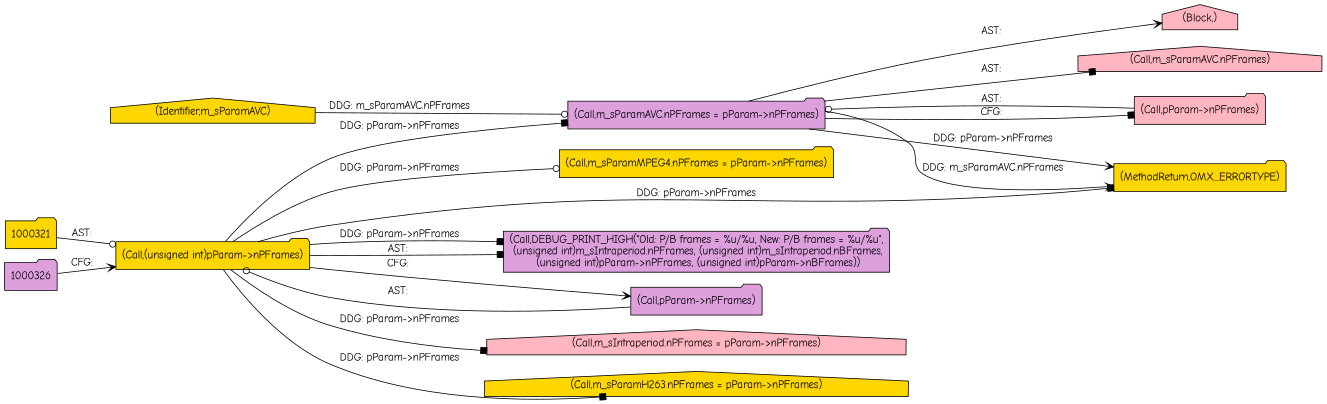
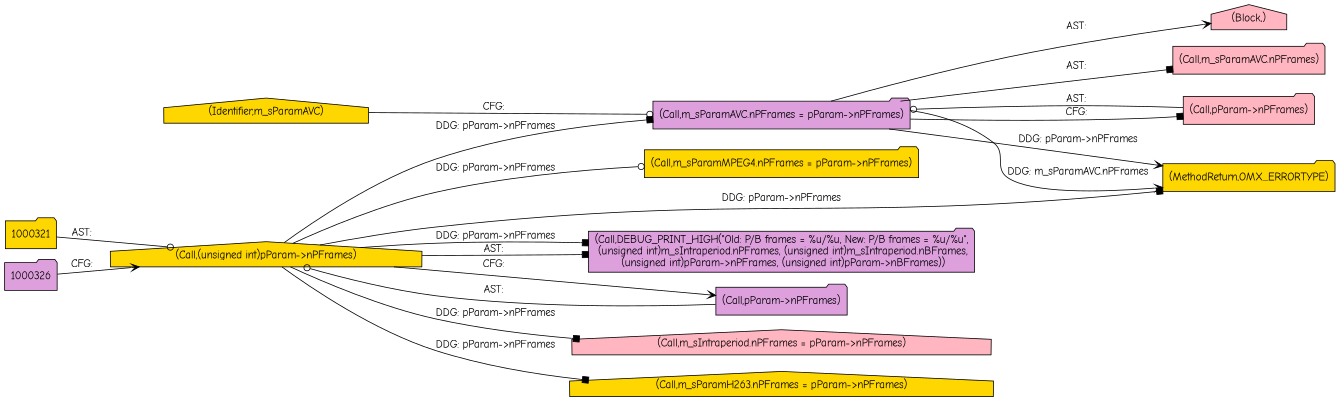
node "(Call,m_sParamAVC.nPFrames)": shape house -> folder
edge "(Identifier,m_sParamAVC)" -> "(Call,m_sParamAVC.nPFrames = pParam->nPFrames)": label "DDG: m_sParamAVC.nPFrames" -> "CFG: "
node "(Call,(unsigned int)pParam->nPFrames)": shape folder -> house
